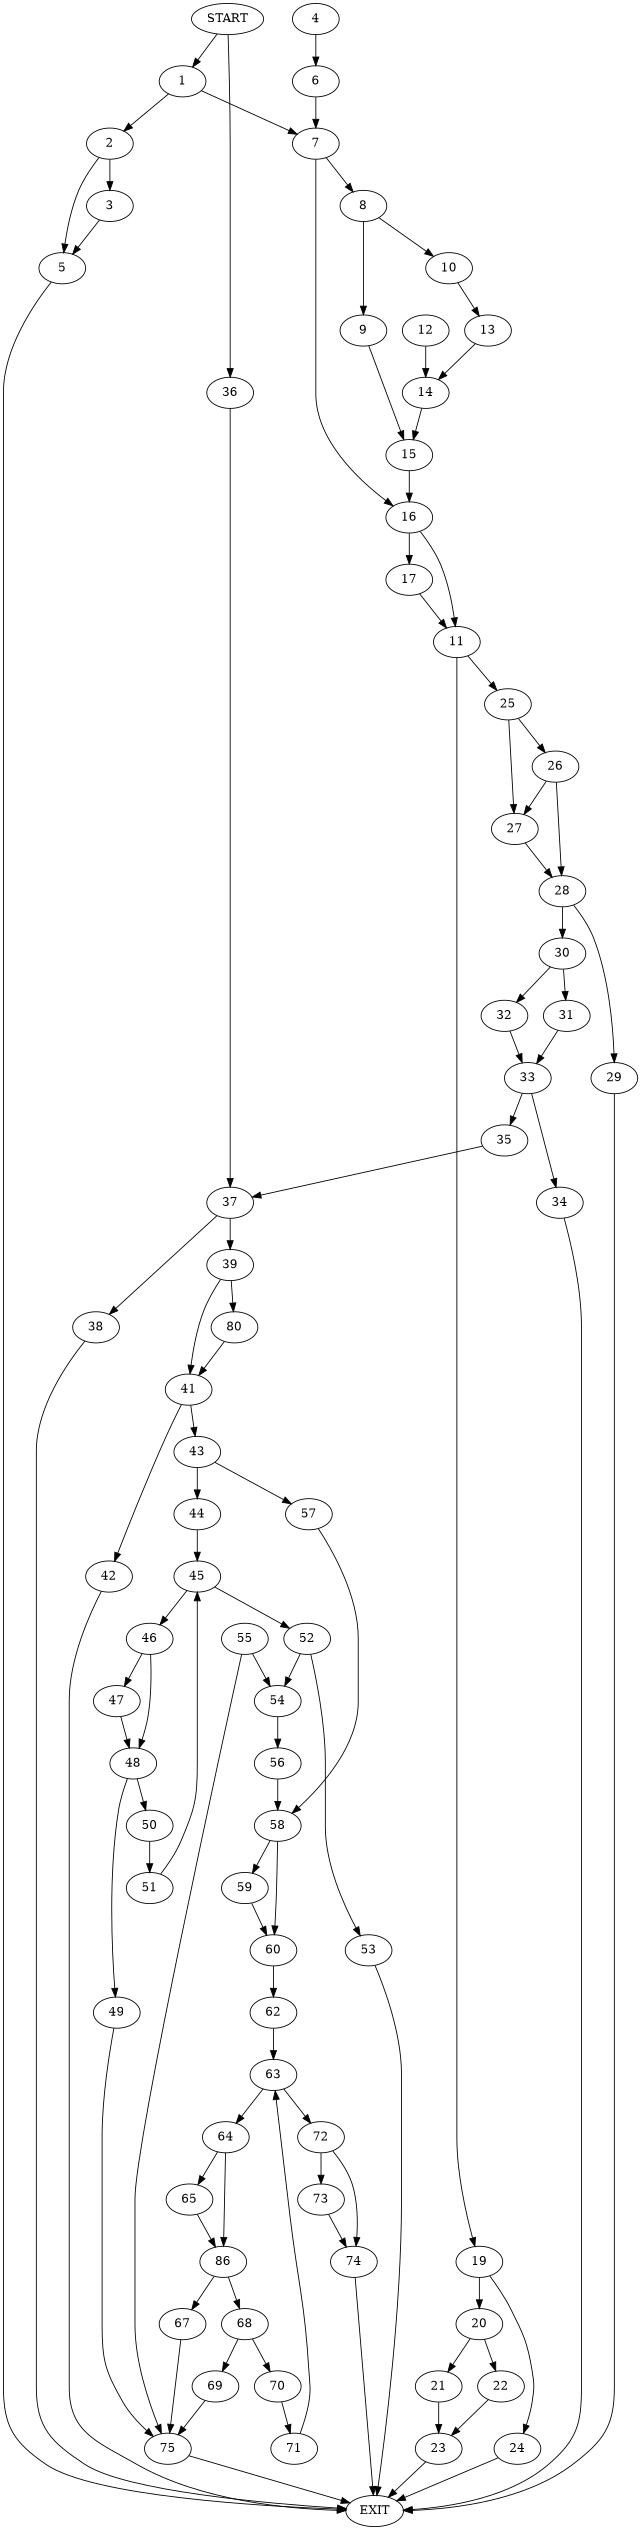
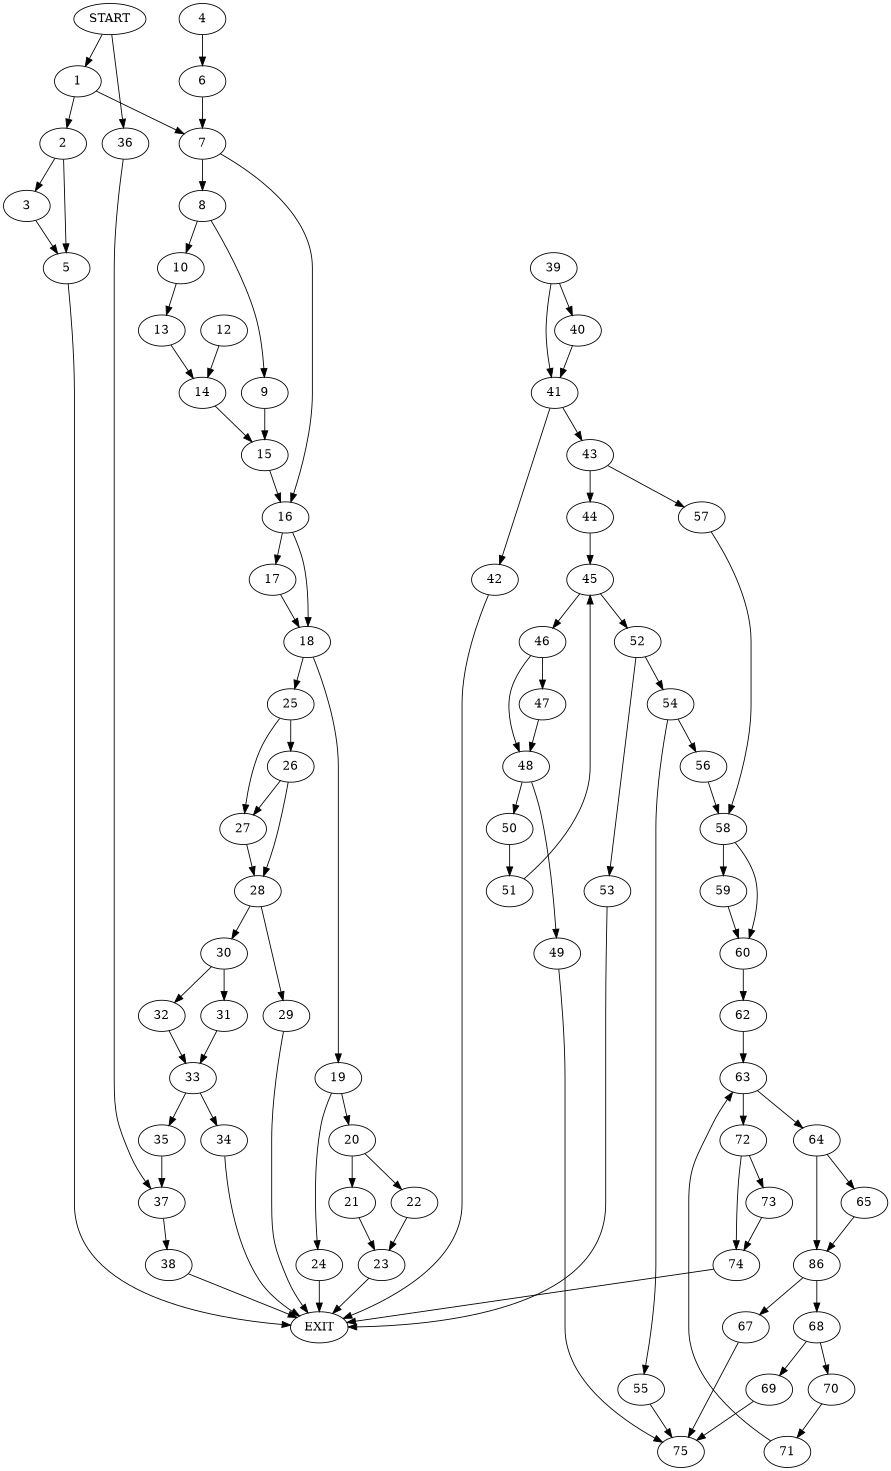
node "11": label "11" -> "18"
edge "37" -> "39": removed
node "80": label "80" -> "40"
edge "55" -> "54": reversed
edge "75" -> "EXIT": removed
